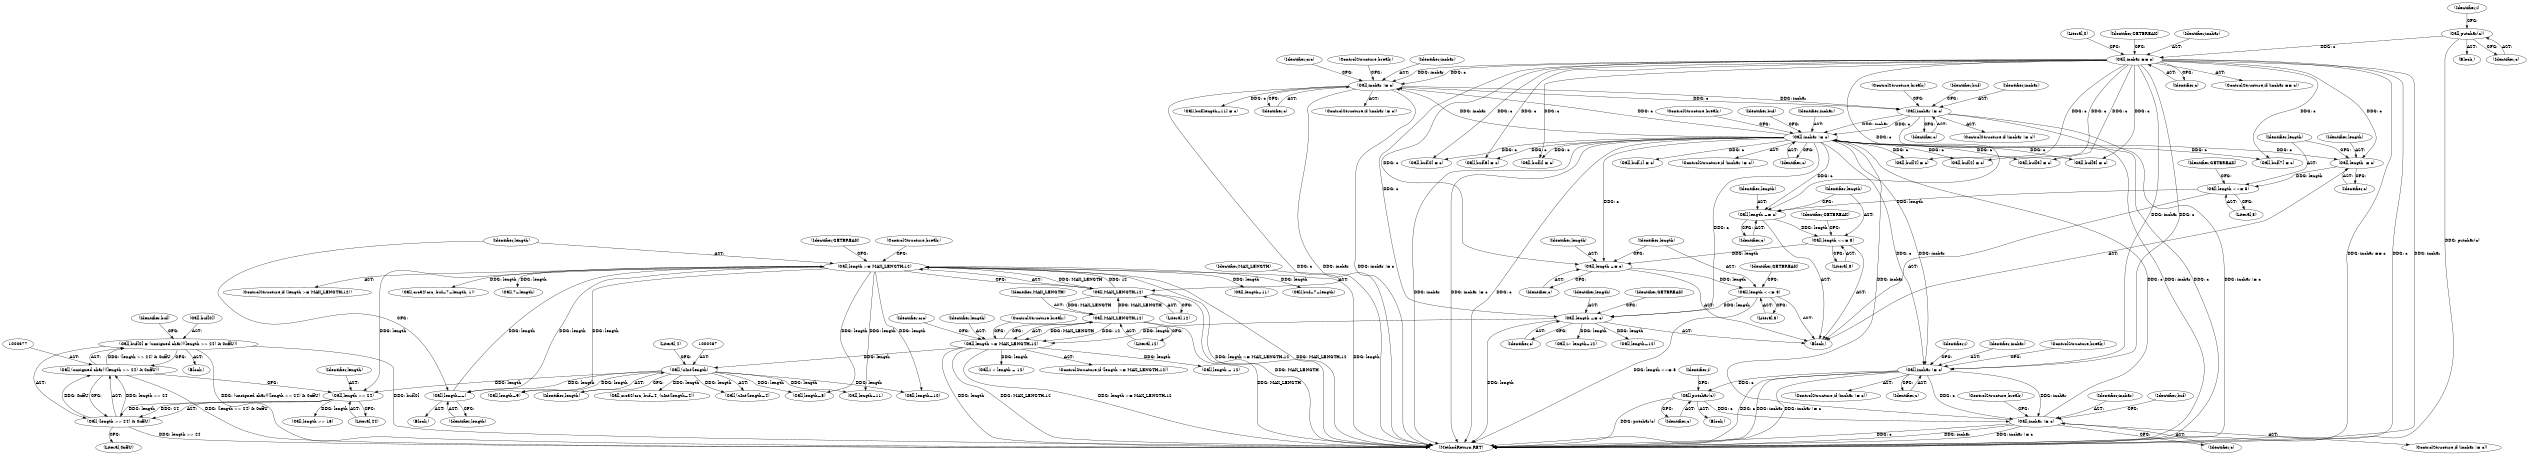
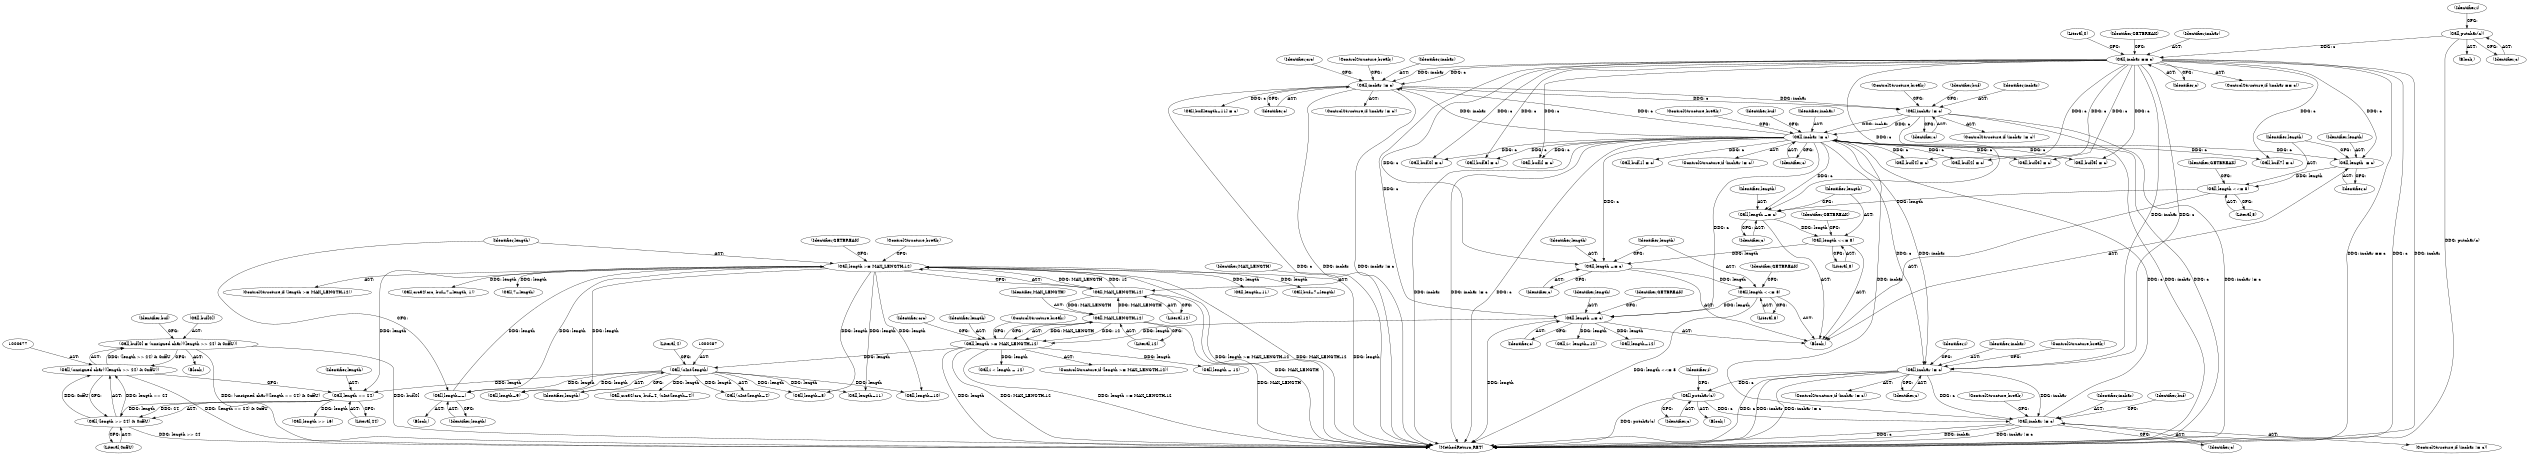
edge "(Call,buf[0] = (unsigned char)((length >> 24) & 0xffU))" -> "(Call,(length >> 24) & 0xffU)": now "(Literal,0xffU)" -> "(Call,(length >> 24) & 0xffU)"
